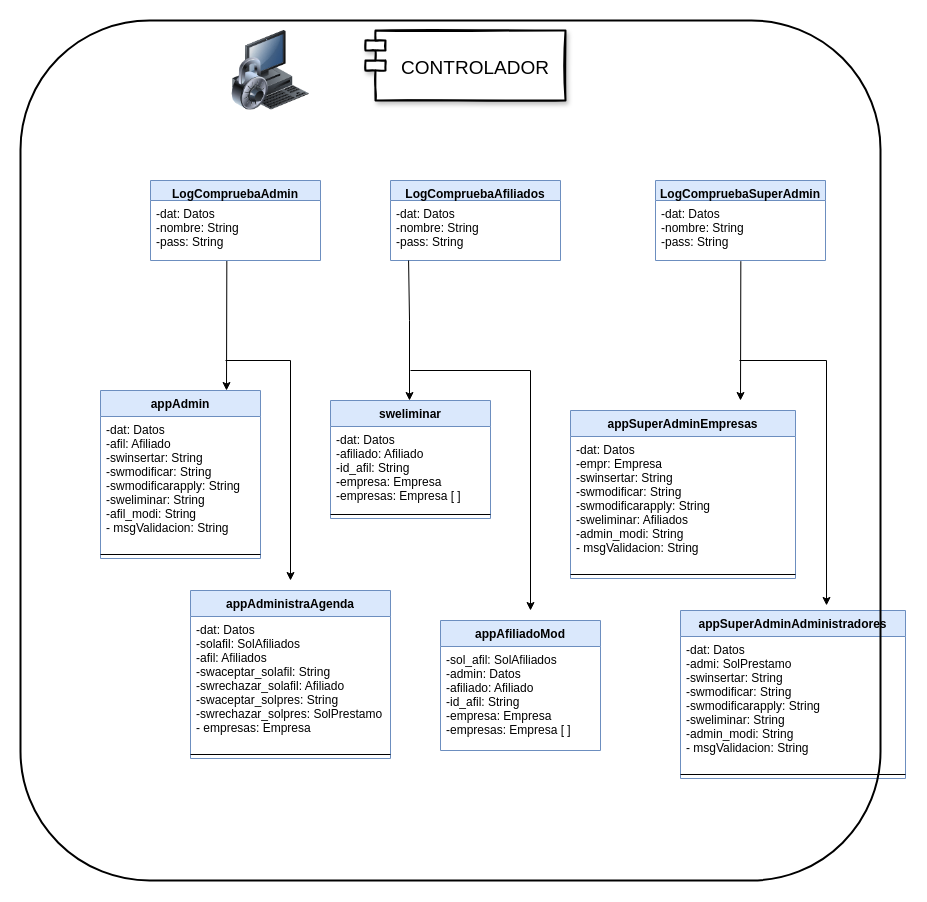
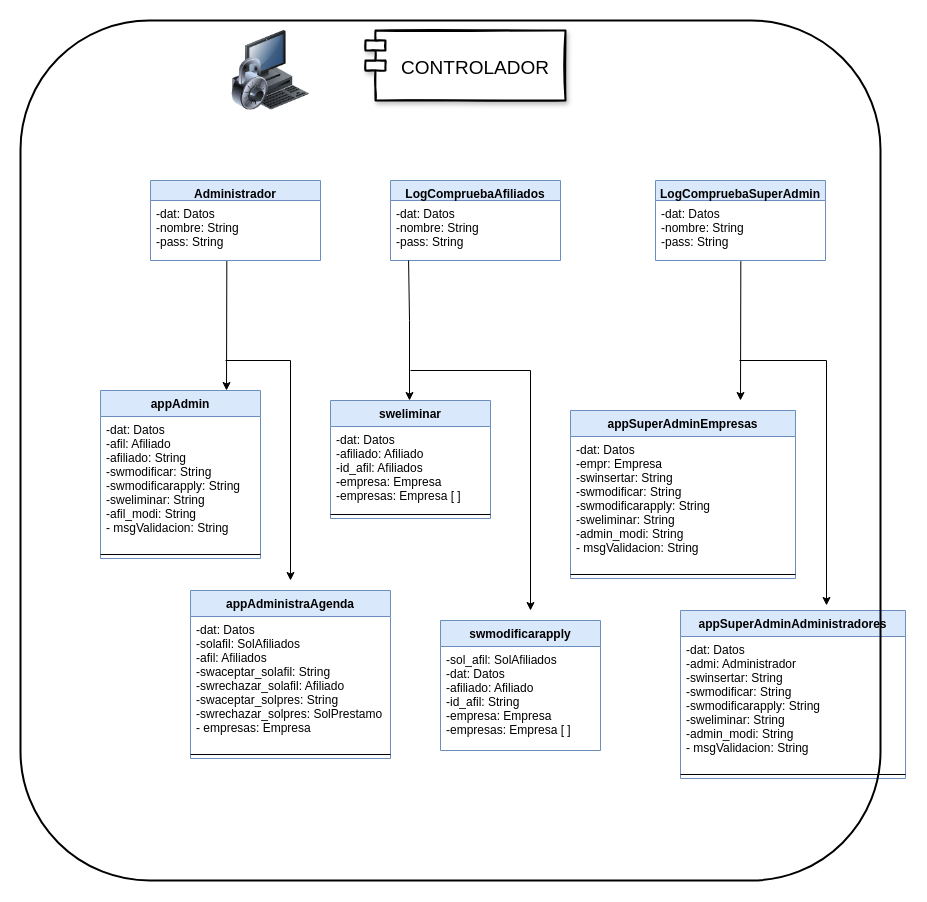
node "LogCompruebaAdmin": label "LogCompruebaAdmin" -> "Administrador"
node "-dat: Datos -afil: Afiliado -swinsertar: String -swmodificar: String -swmodificarapply: String -sweliminar: String -afil_modi: String - msgValidacion: String": label "-dat: Datos -afil: Afiliado -swinsertar: String -swmodificar: String -swmodificarapply: String -sweliminar: String -afil_modi: String - msgValidacion: String" -> "-dat: Datos -afil: Afiliado -afiliado: String -swmodificar: String -swmodificarapply: String -sweliminar: String -afil_modi: String - msgValidacion: String"
node "-dat: Datos -afiliado: Afiliado -id_afil: String -empresa: Empresa -empresas: Empresa [ ]": label "-dat: Datos -afiliado: Afiliado -id_afil: String -empresa: Empresa -empresas: Empresa [ ]" -> "-dat: Datos -afiliado: Afiliado -id_afil: Afiliados -empresa: Empresa -empresas: Empresa [ ]"
node "-dat: Datos -empr: Empresa -swinsertar: String -swmodificar: String -swmodificarapply: String -sweliminar: Afiliados -admin_modi: String - msgValidacion: String": label "-dat: Datos -empr: Empresa -swinsertar: String -swmodificar: String -swmodificarapply: String -sweliminar: Afiliados -admin_modi: String - msgValidacion: String" -> "-dat: Datos -empr: Empresa -swinsertar: String -swmodificar: String -swmodificarapply: String -sweliminar: String -admin_modi: String - msgValidacion: String"
node "appAfiliadoMod": label "appAfiliadoMod" -> "swmodificarapply"
node "-dat: Datos -admi: SolPrestamo -swinsertar: String -swmodificar: String -swmodificarapply: String -sweliminar: String -admin_modi: String - msgValidacion: String": label "-dat: Datos -admi: SolPrestamo -swinsertar: String -swmodificar: String -swmodificarapply: String -sweliminar: String -admin_modi: String - msgValidacion: String" -> "-dat: Datos -admi: Administrador -swinsertar: String -swmodificar: String -swmodificarapply: String -sweliminar: String -admin_modi: String - msgValidacion: String"
node "-sol_afil: SolAfiliados -admin: Datos -afiliado: Afiliado -id_afil: String -empresa: Empresa -empresas: Empresa [ ]": label "-sol_afil: SolAfiliados -admin: Datos -afiliado: Afiliado -id_afil: String -empresa: Empresa -empresas: Empresa [ ]" -> "-sol_afil: SolAfiliados -dat: Datos -afiliado: Afiliado -id_afil: String -empresa: Empresa -empresas: Empresa [ ]"
